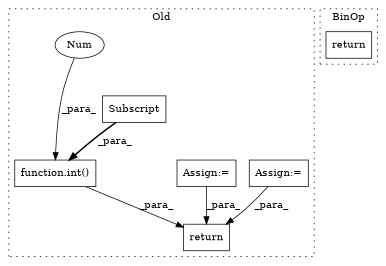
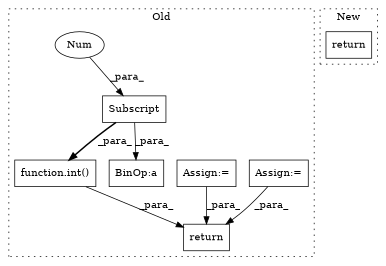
cluster "BinOp": label "BinOp" -> "New"
edge "Num" -> "function.int()": now "Num" -> "Subscript"
node "BinOp:a": added
